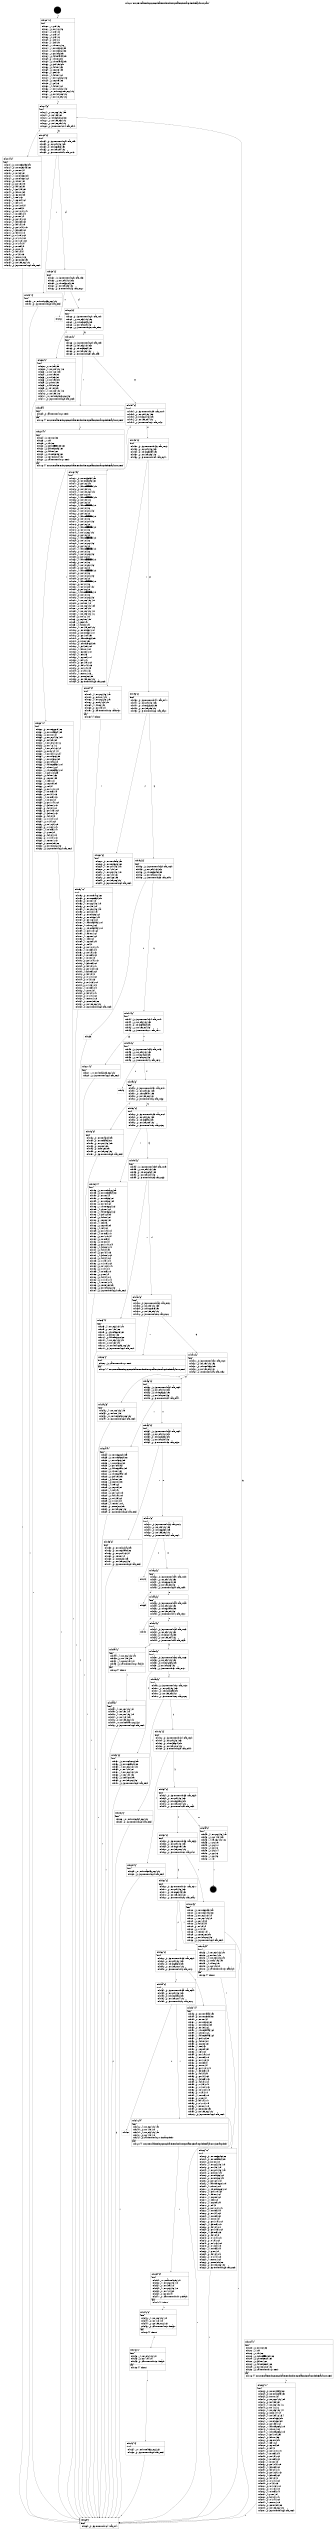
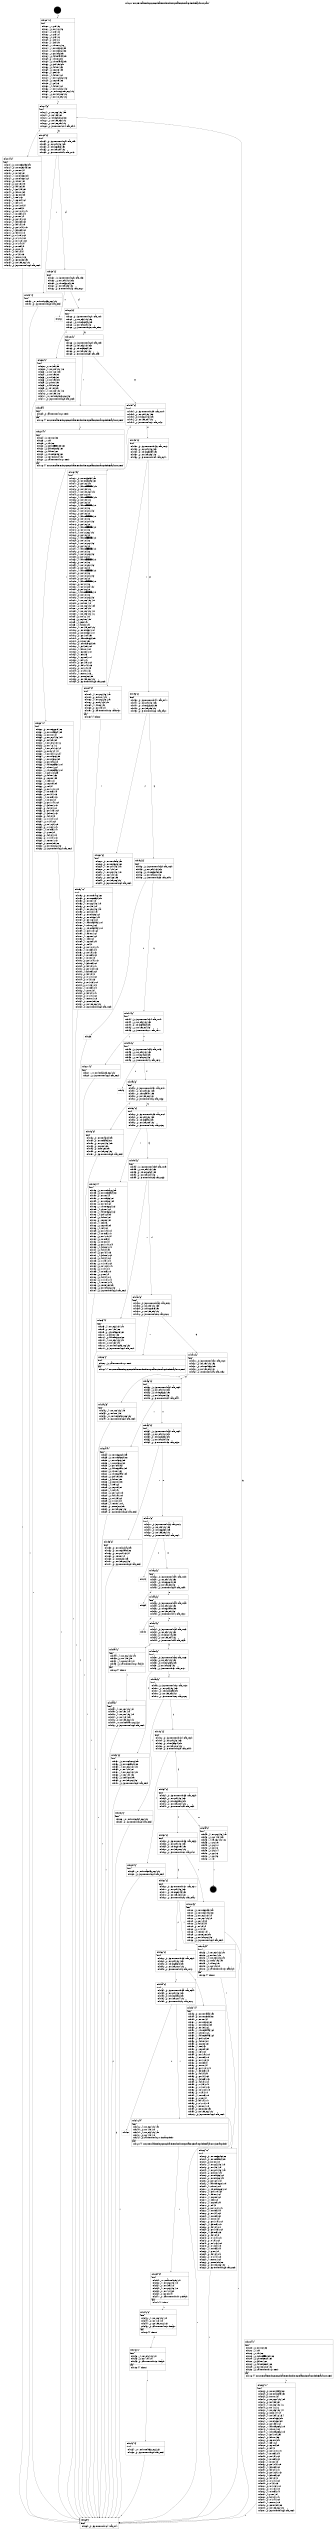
edge "0x401974 [28]" -> "0x402271 [15]": label " 25" -> " 1"
edge "0x401b18 [28]" -> "0x401b34 [28]": reversed
